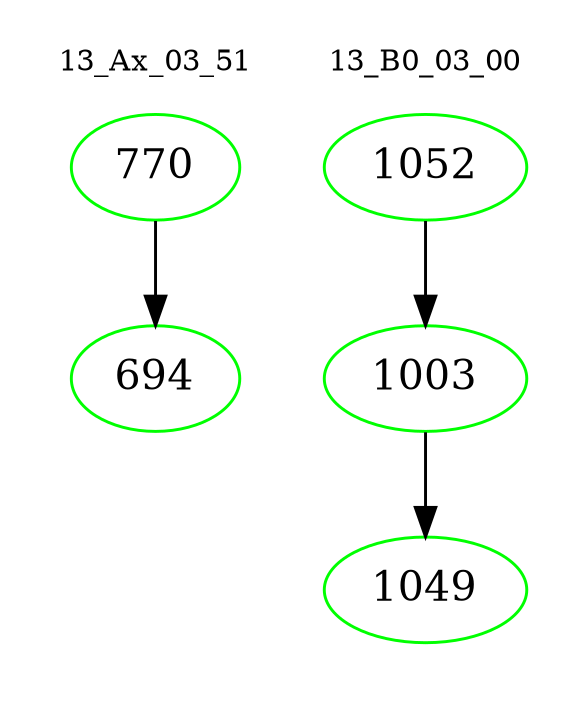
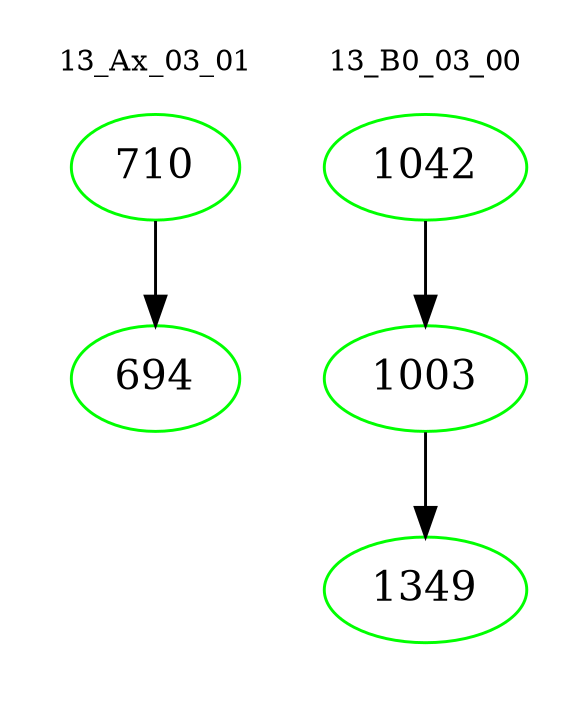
cluster "13_Ax_03_51": label "13_Ax_03_51" -> "13_Ax_03_01"
node "770": label "770" -> "710"
node "1052": label "1052" -> "1042"
node "1049": label "1049" -> "1349"
